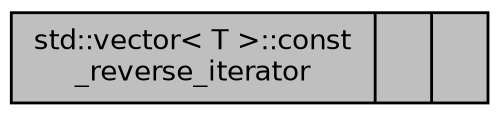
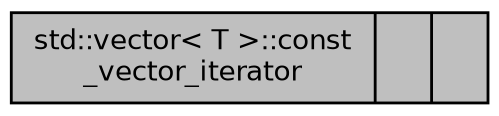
node "std::vector< T >::const": text "_reverse_iterator" -> "_vector_iterator"
